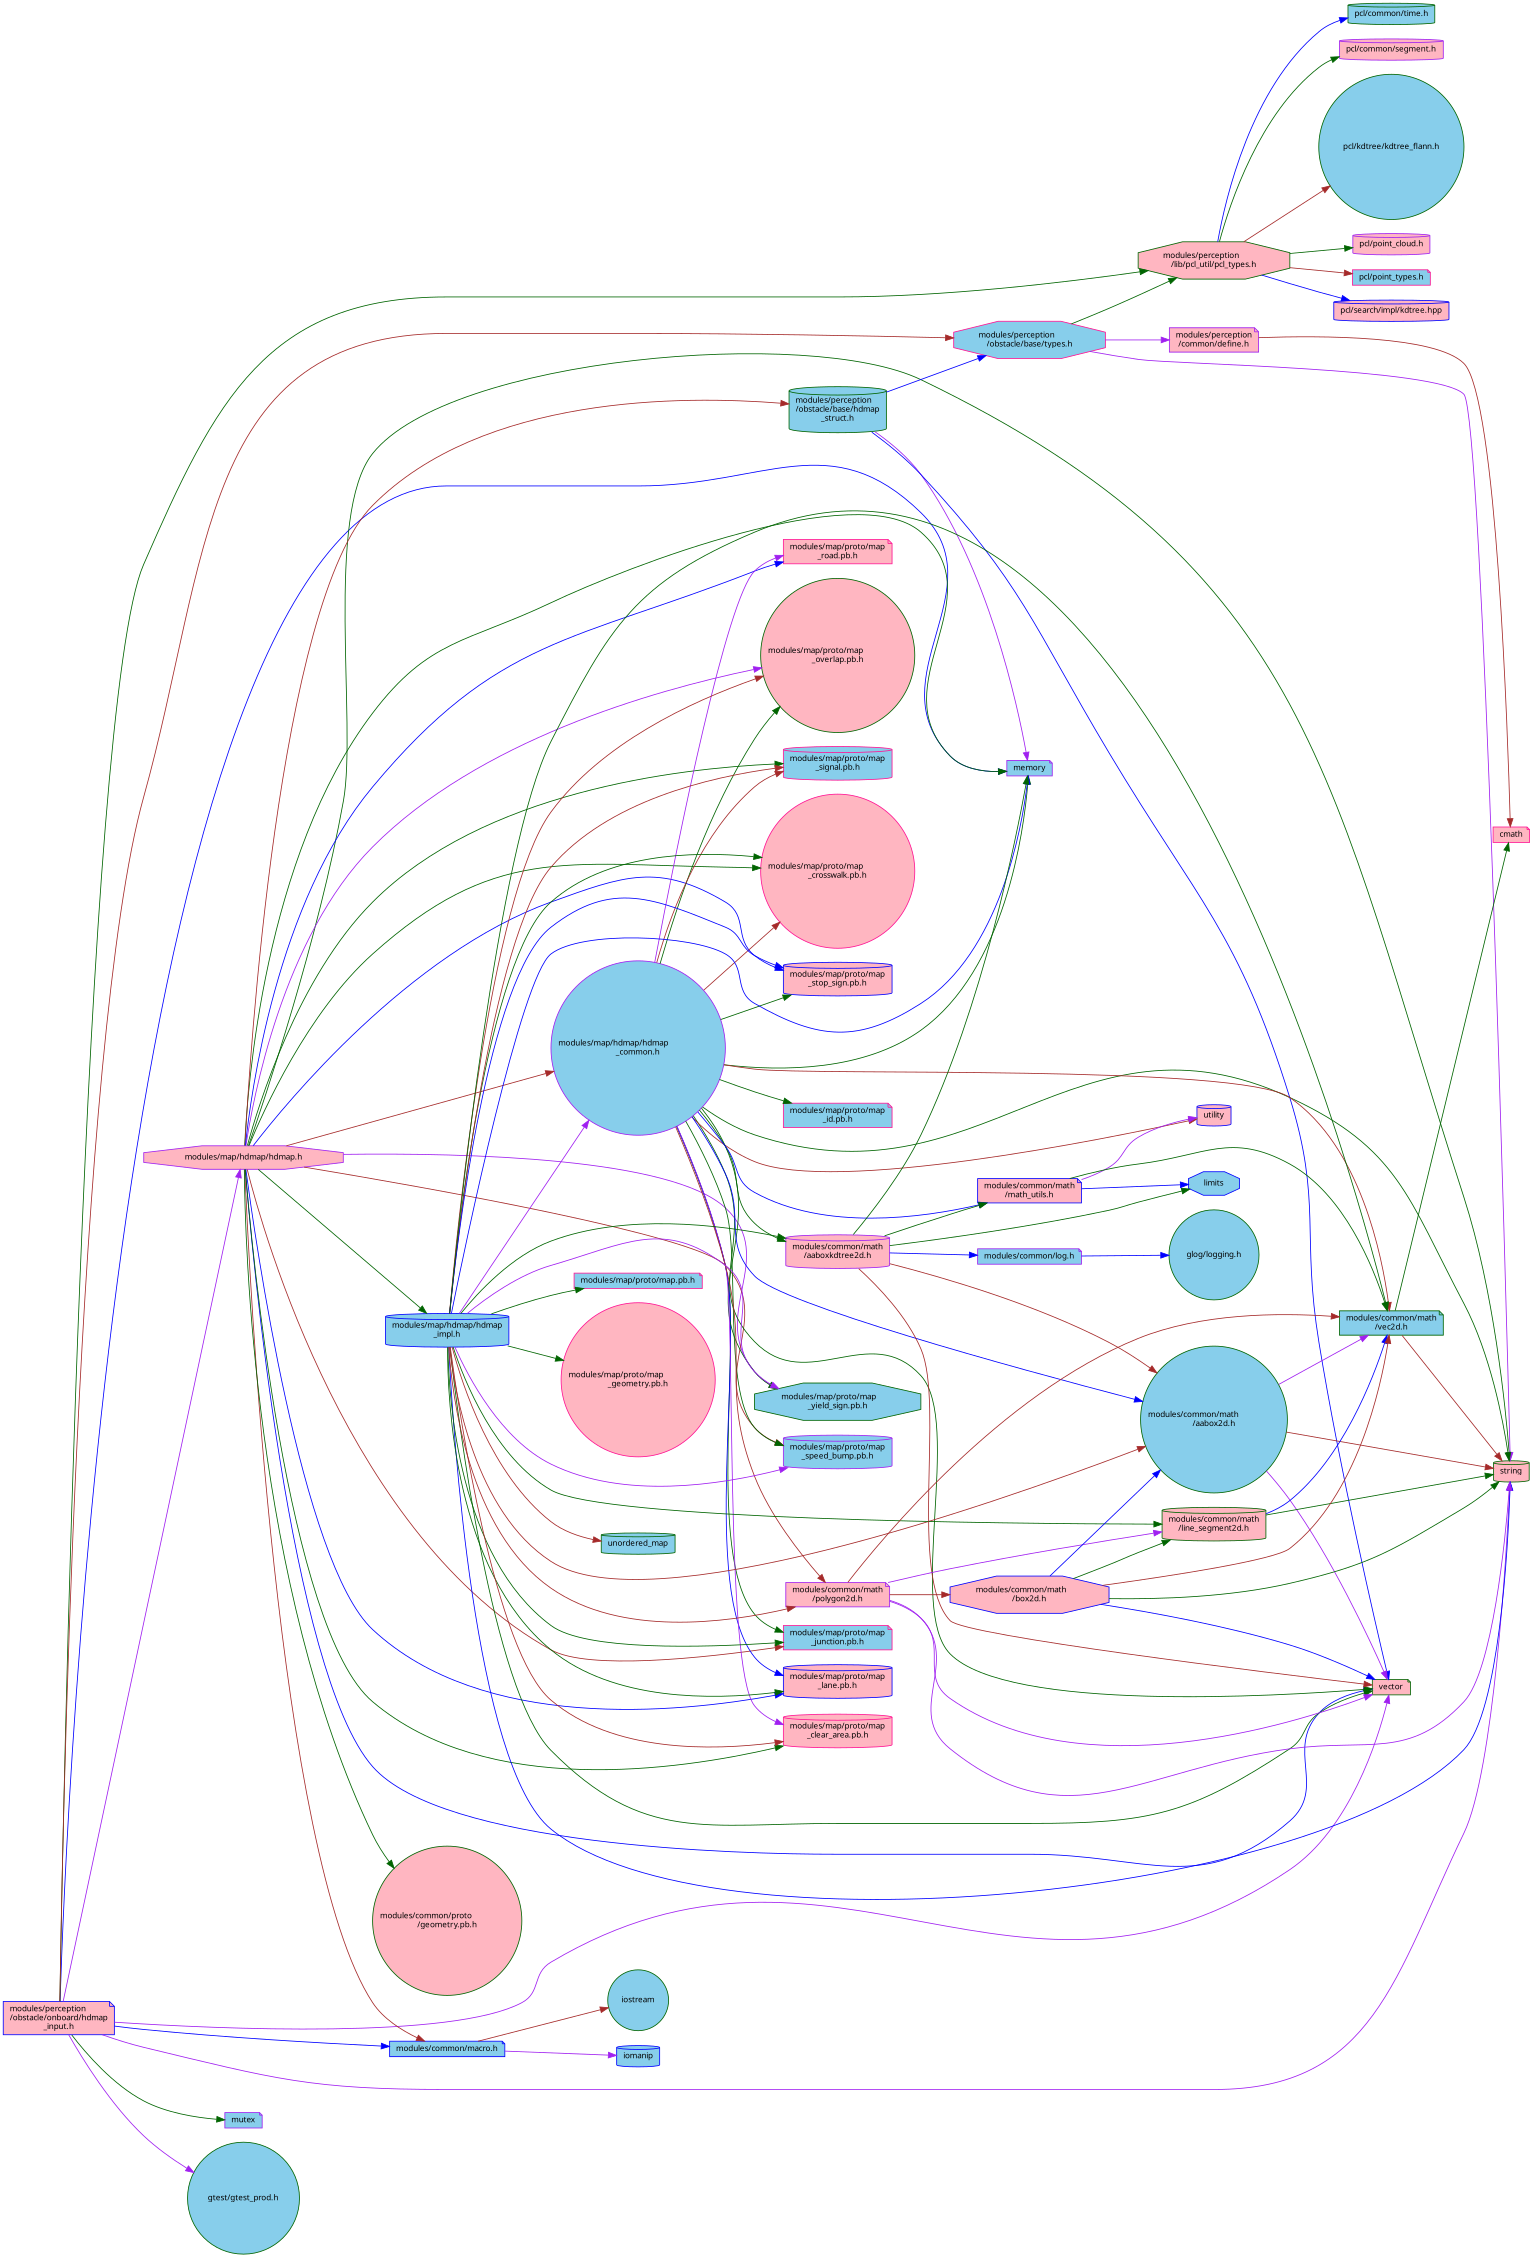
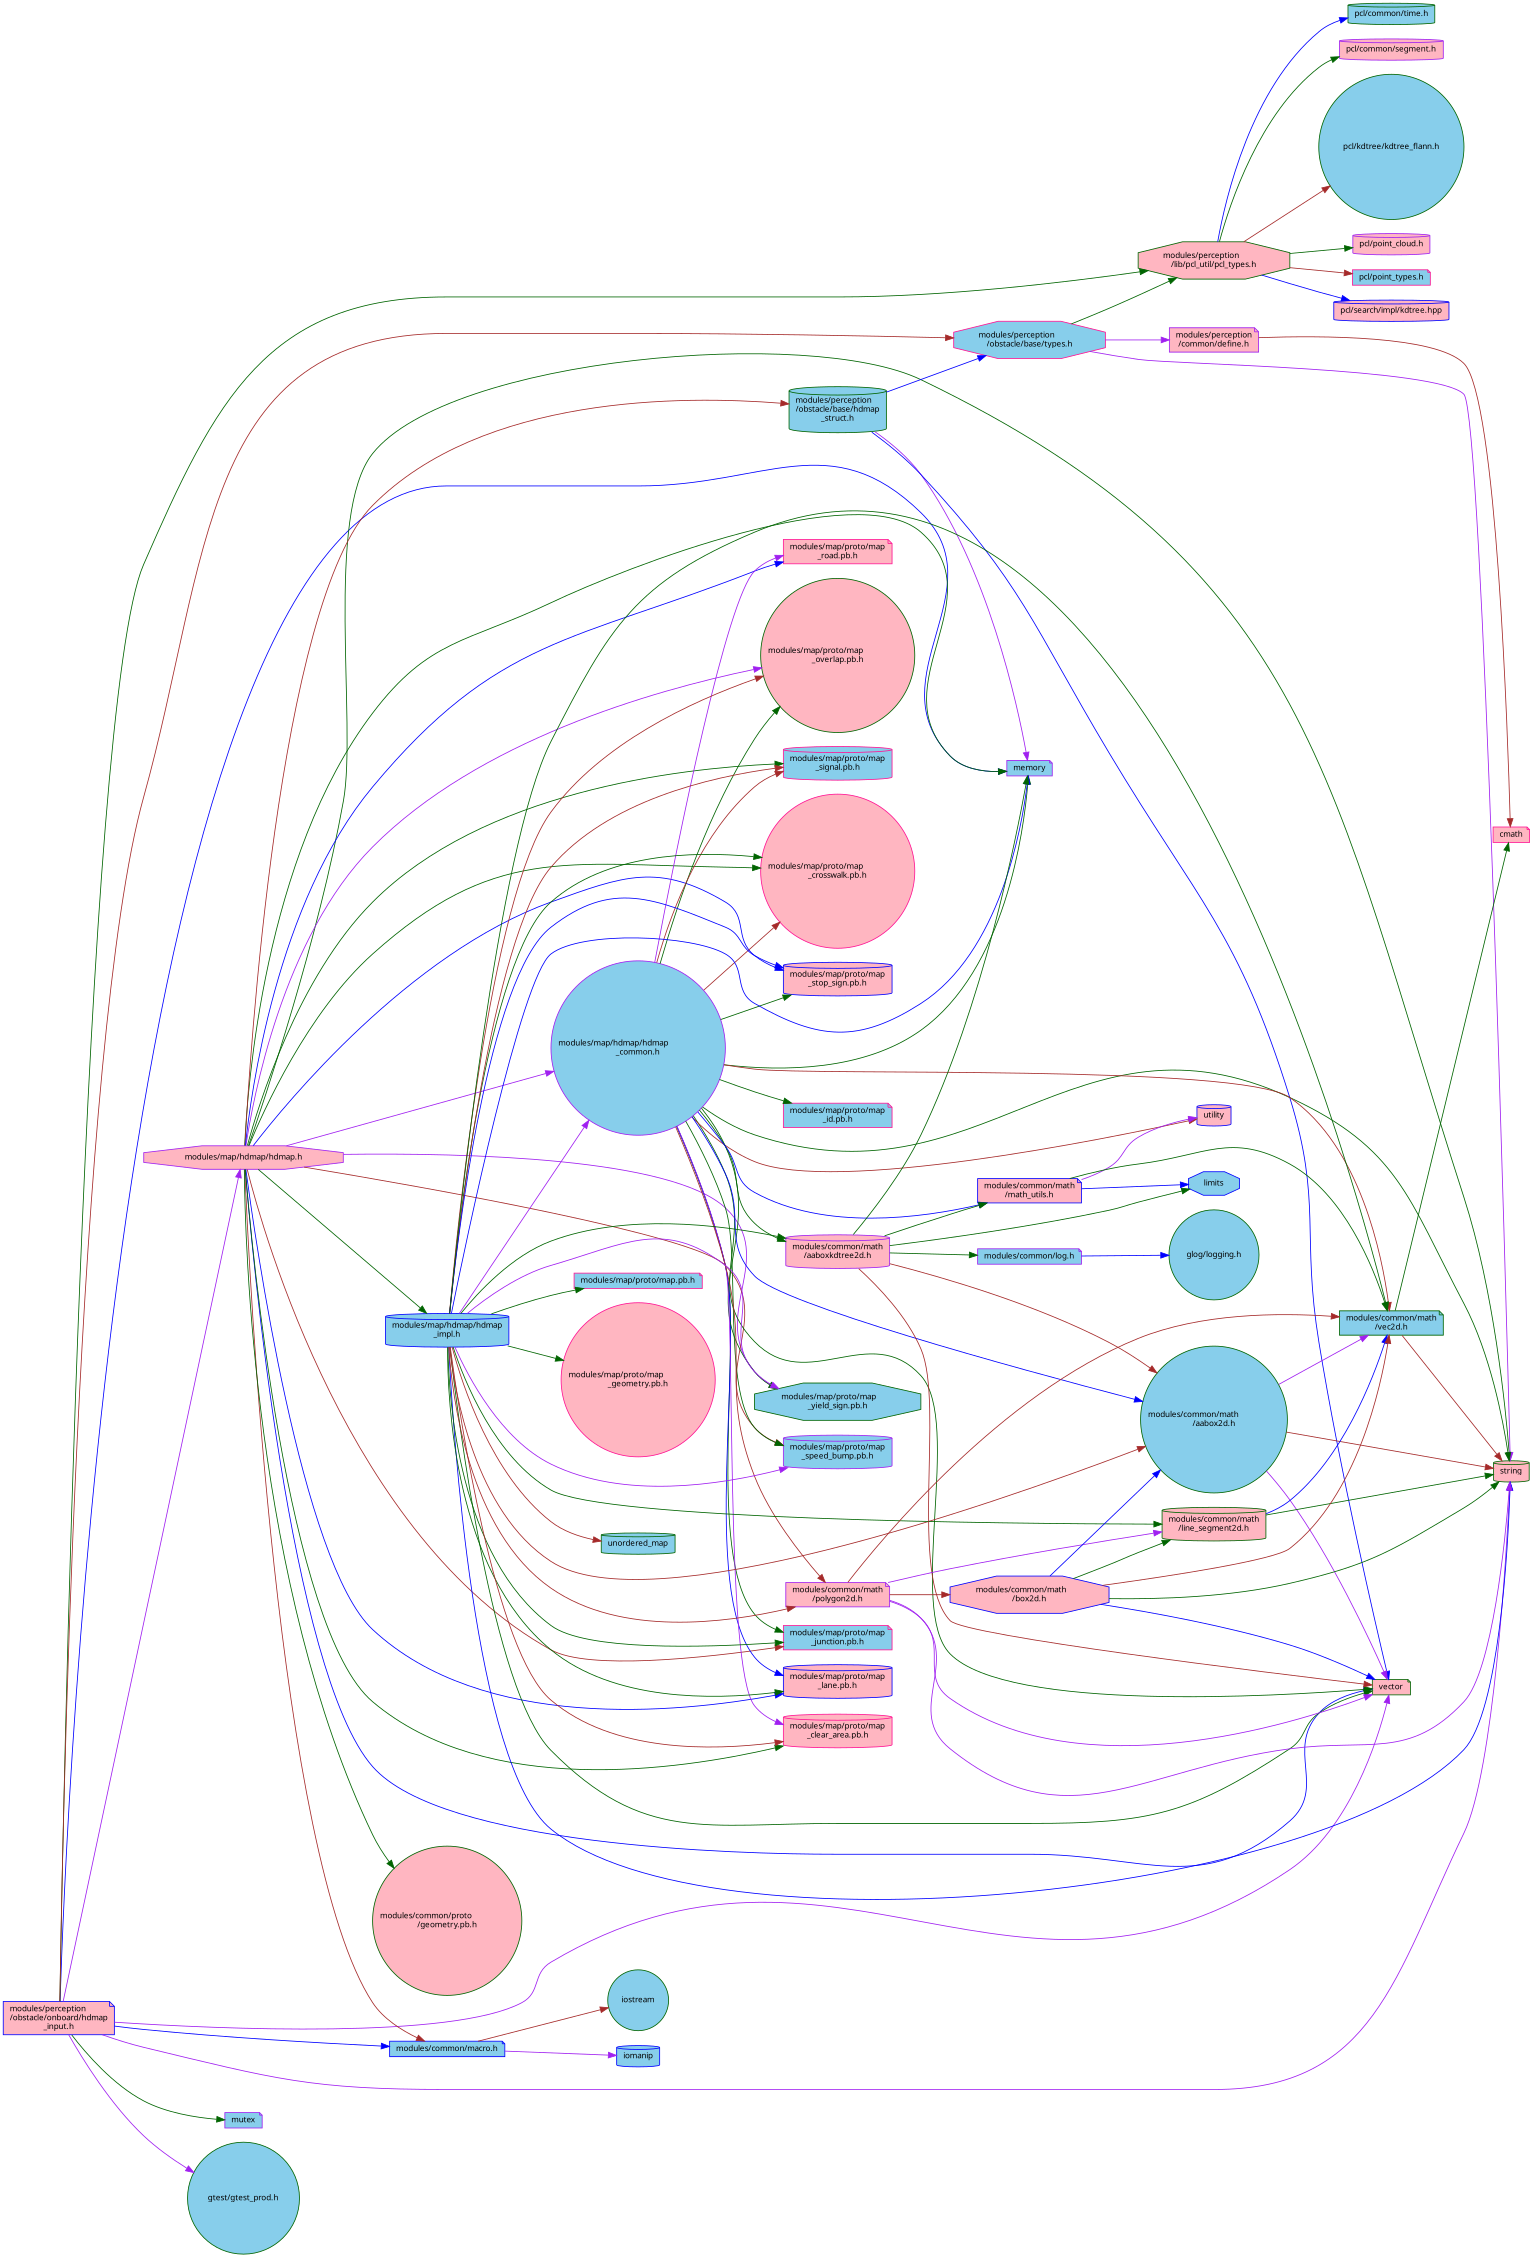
edge "modules/map/hdmap/hdmap.h" -> "modules/map/hdmap/hdmap _common.h": color brown -> purple
edge "modules/common/math /aaboxkdtree2d.h" -> "modules/common/log.h": color blue -> darkgreen
